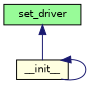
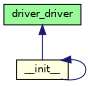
node "set_driver": label "set_driver" -> "driver_driver"
